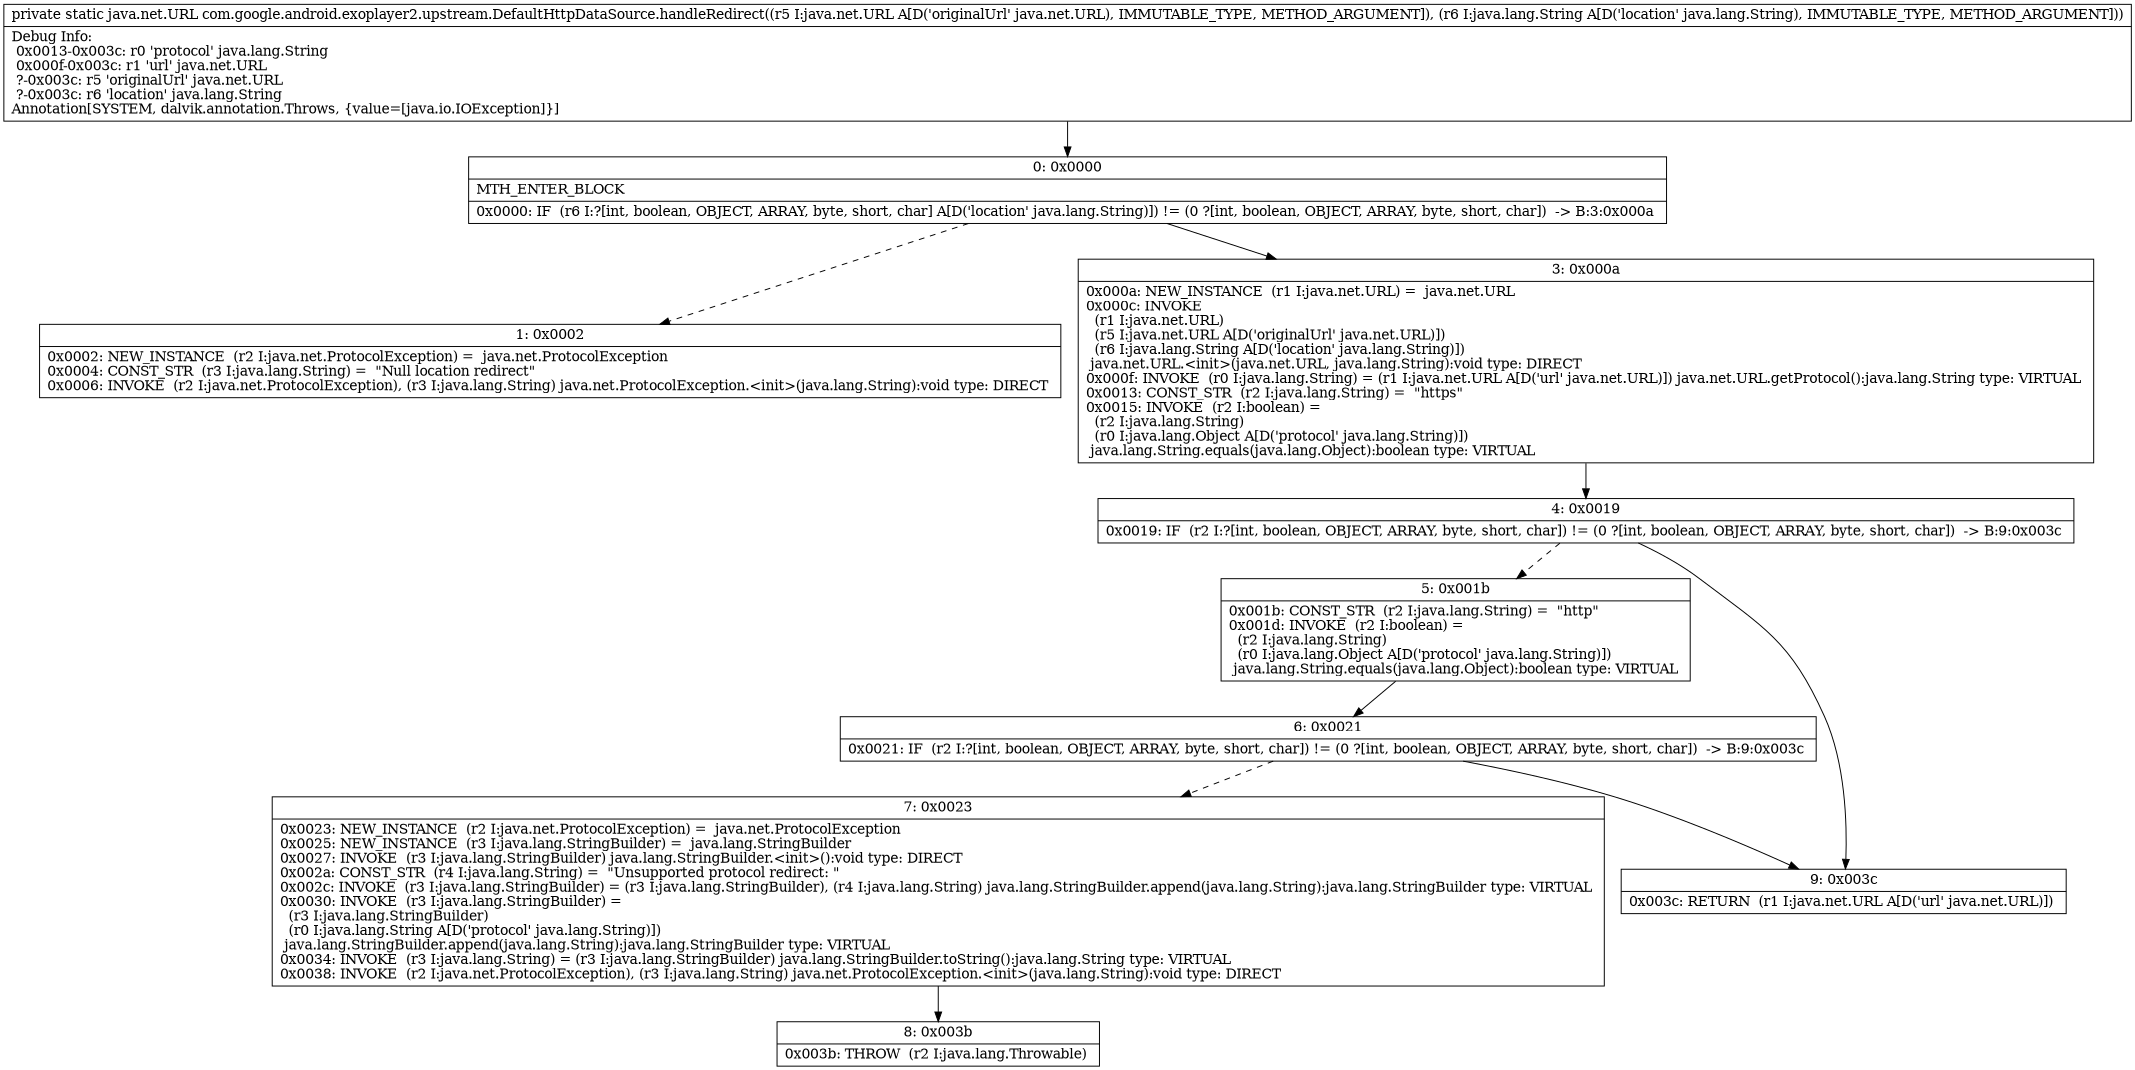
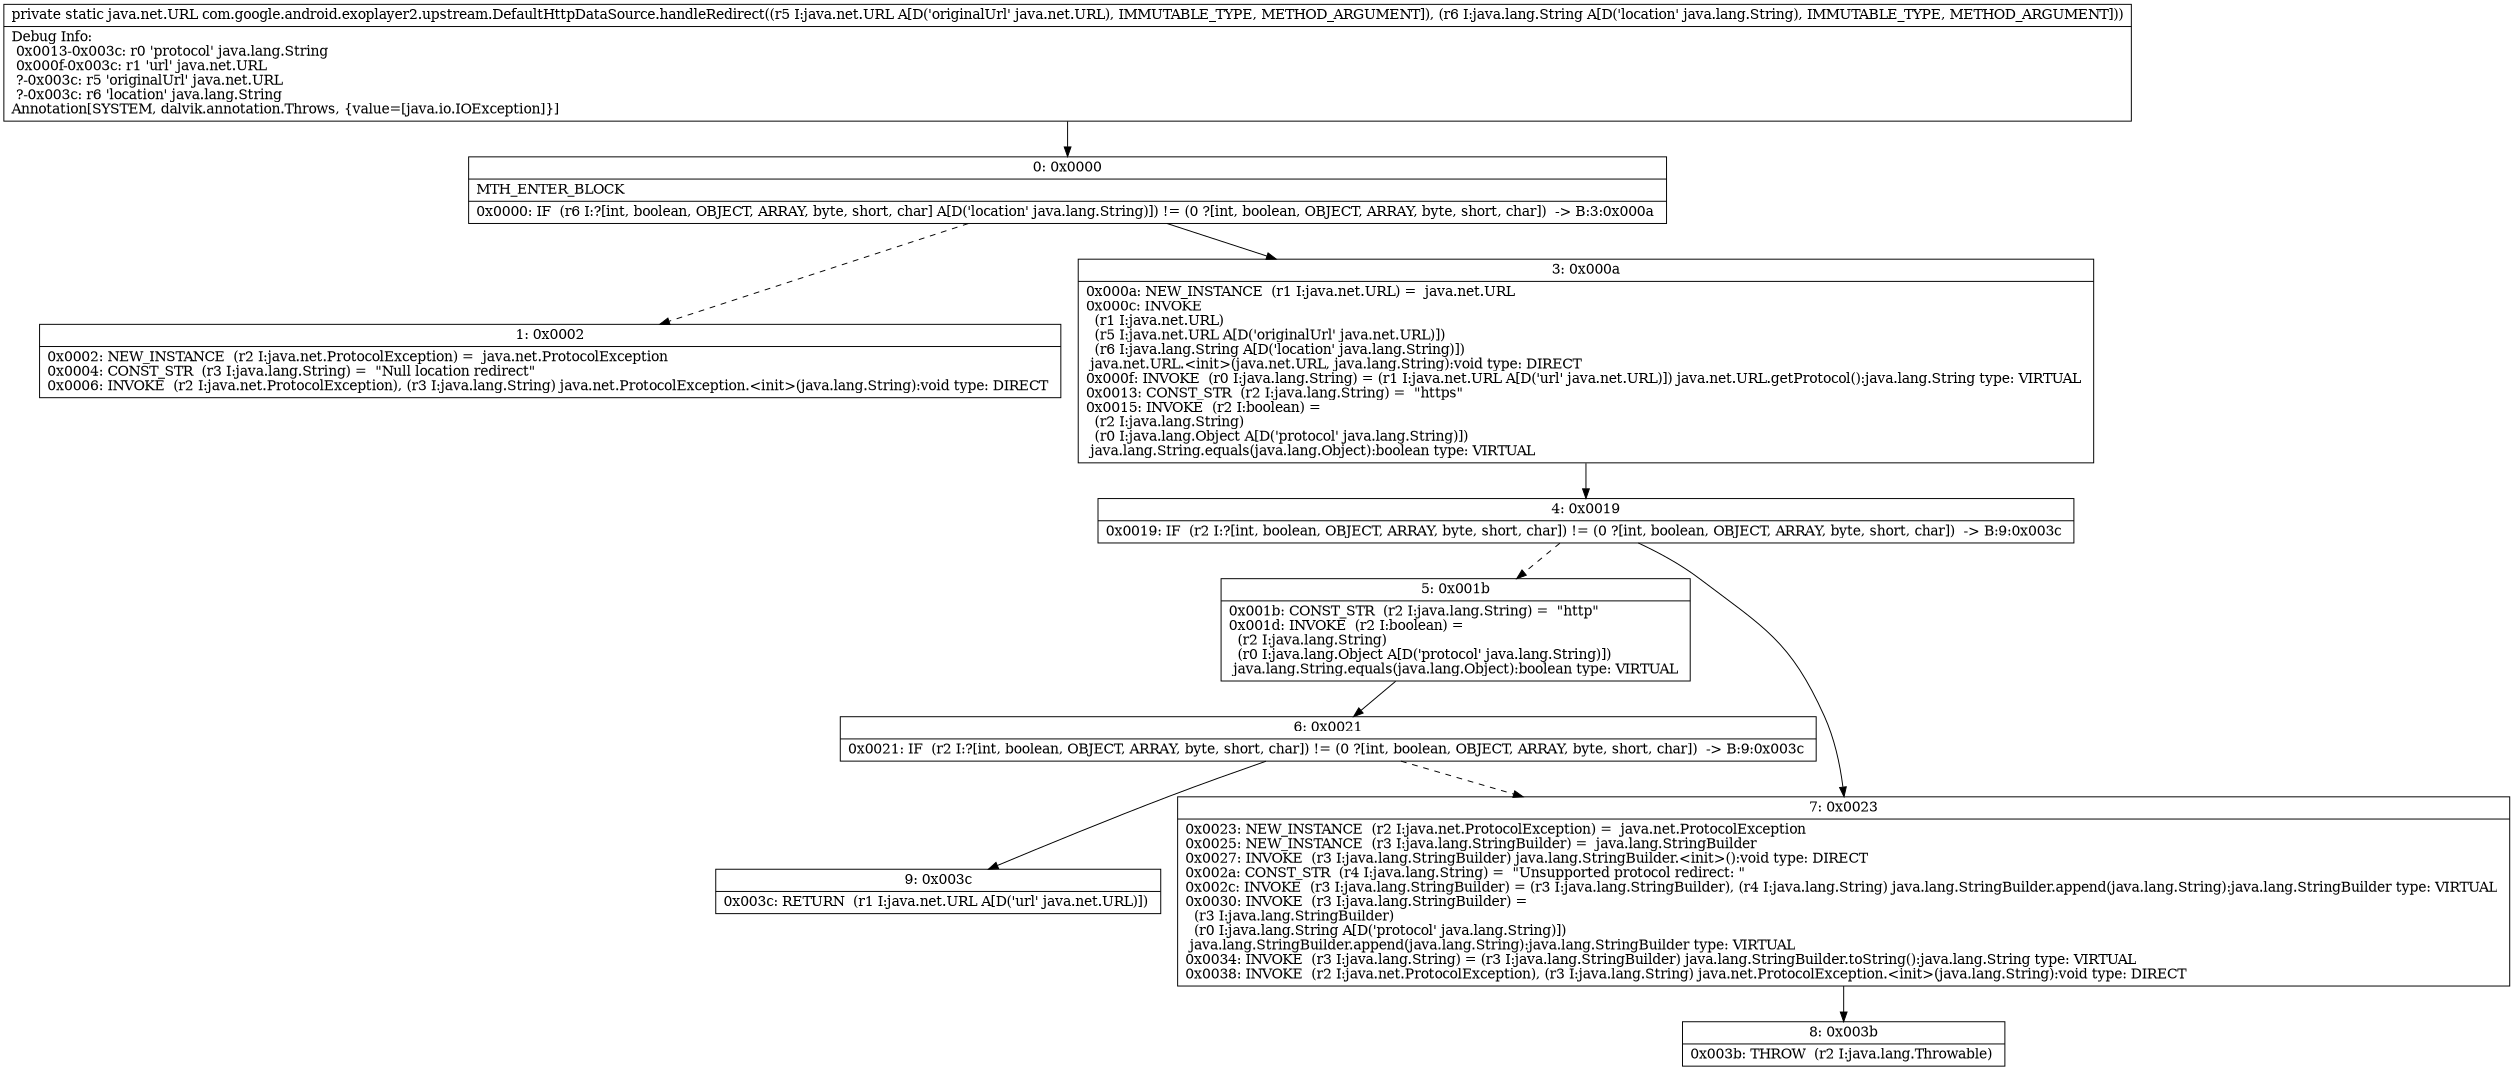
edge "4: 0x0019" -> "9: 0x003c": now "4: 0x0019" -> "7: 0x0023"
